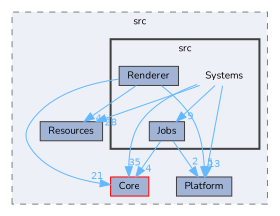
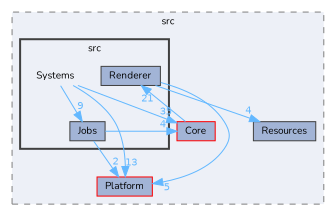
edge "Systems" -> "Resources": removed
edge "Renderer" -> "Core": reversed
node "Platform": color grey25 -> red
